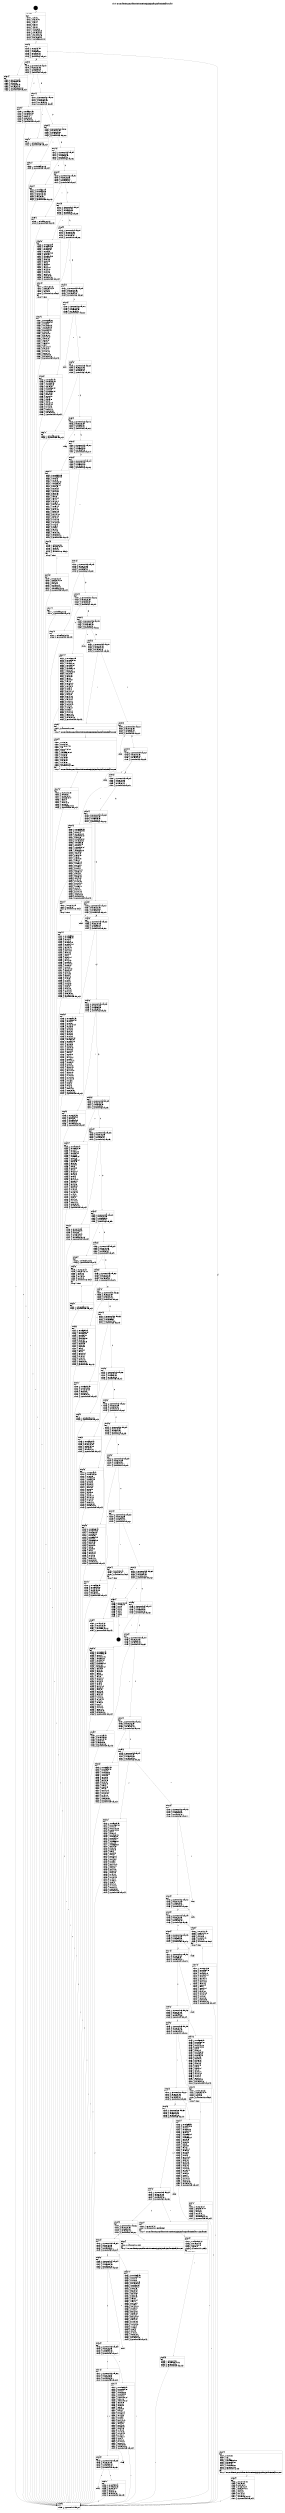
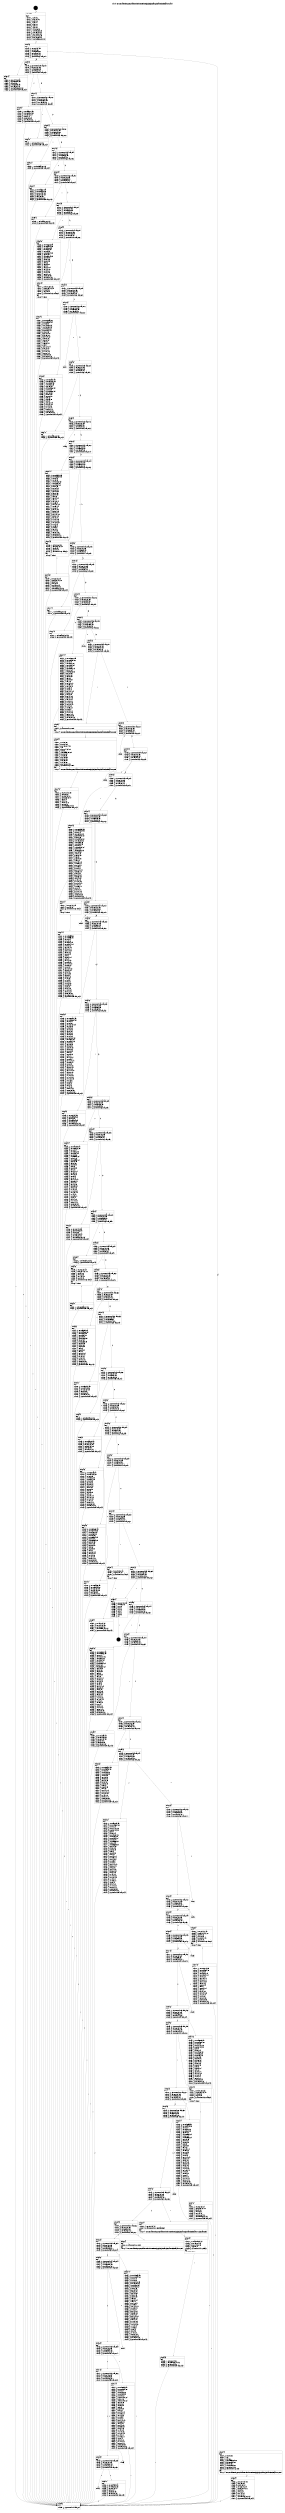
node "0x40193e [25]": added
